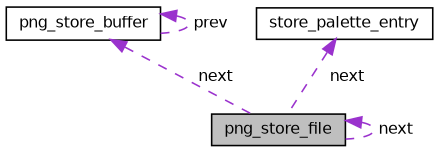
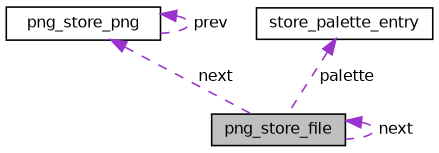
node "png_store_buffer": label "png_store_buffer" -> "png_store_png"
edge "png_store_file" -> "store_palette_entry": label " next" -> " palette"
